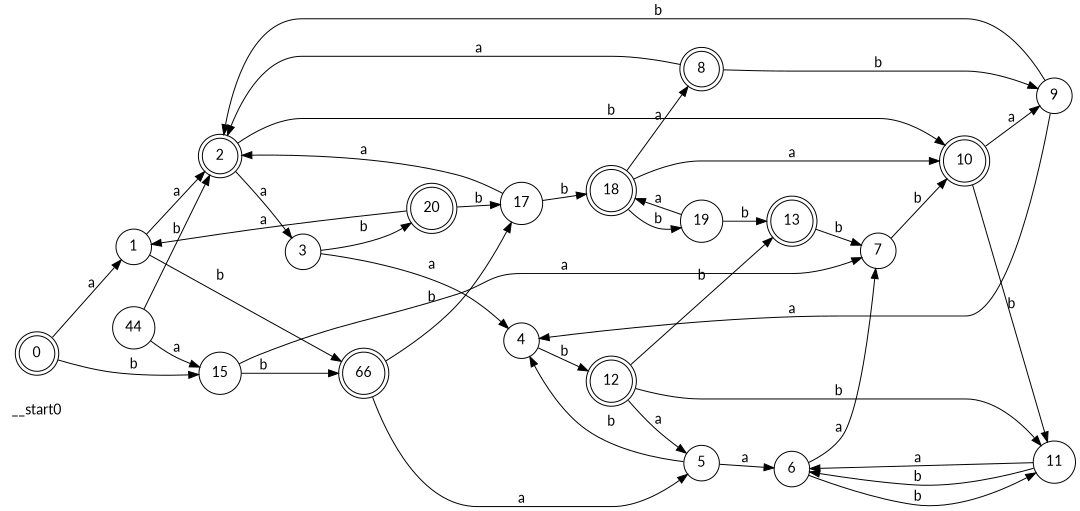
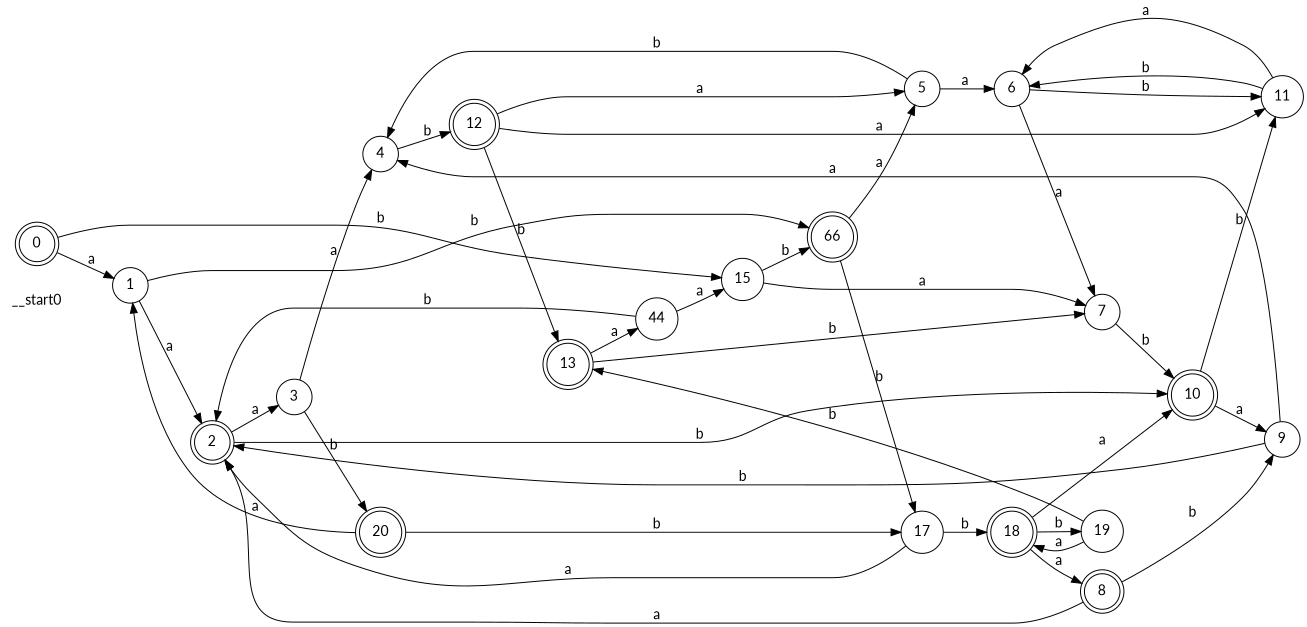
edge "13" -> "44": added, label "a"
edge "12" -> "11": label "b" -> "a"
